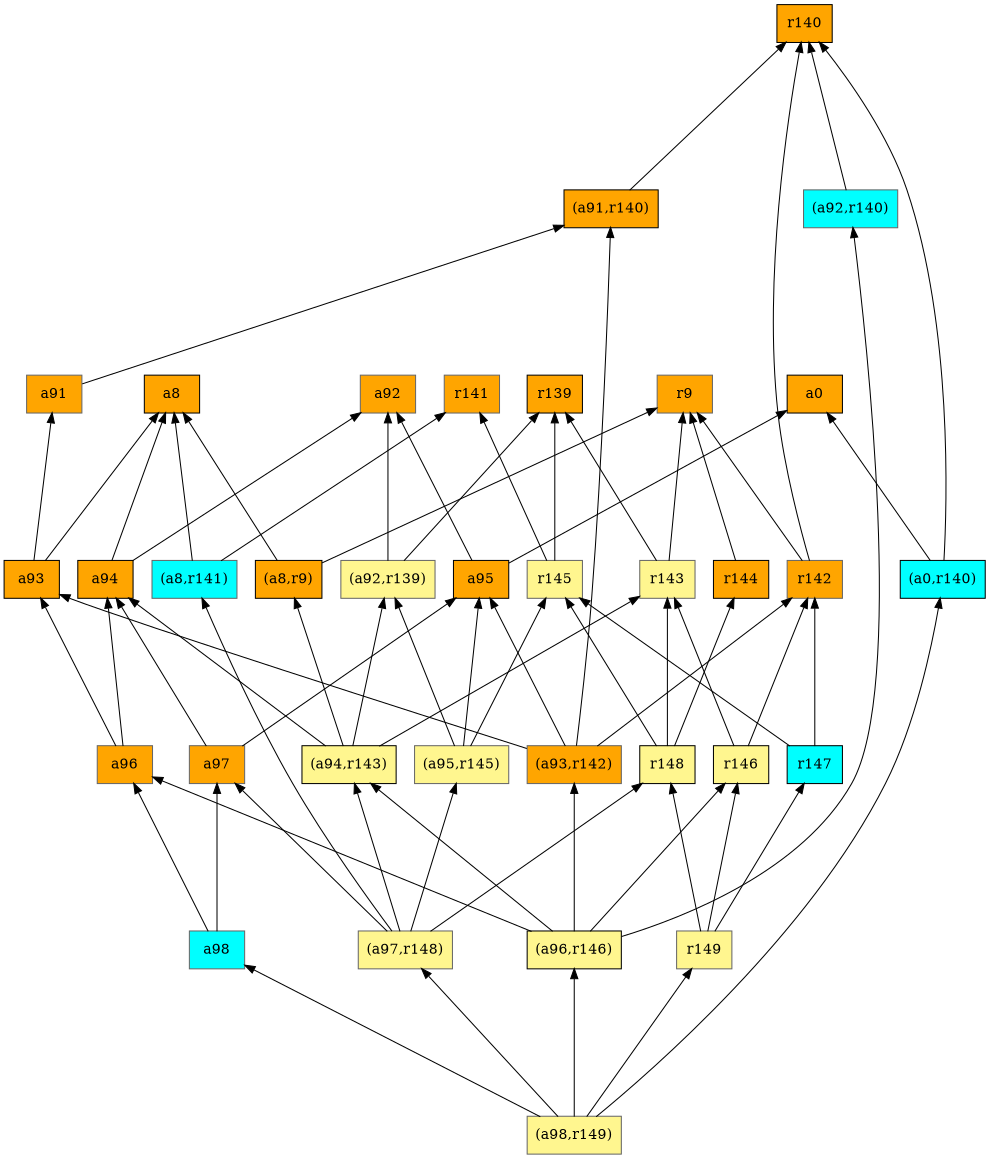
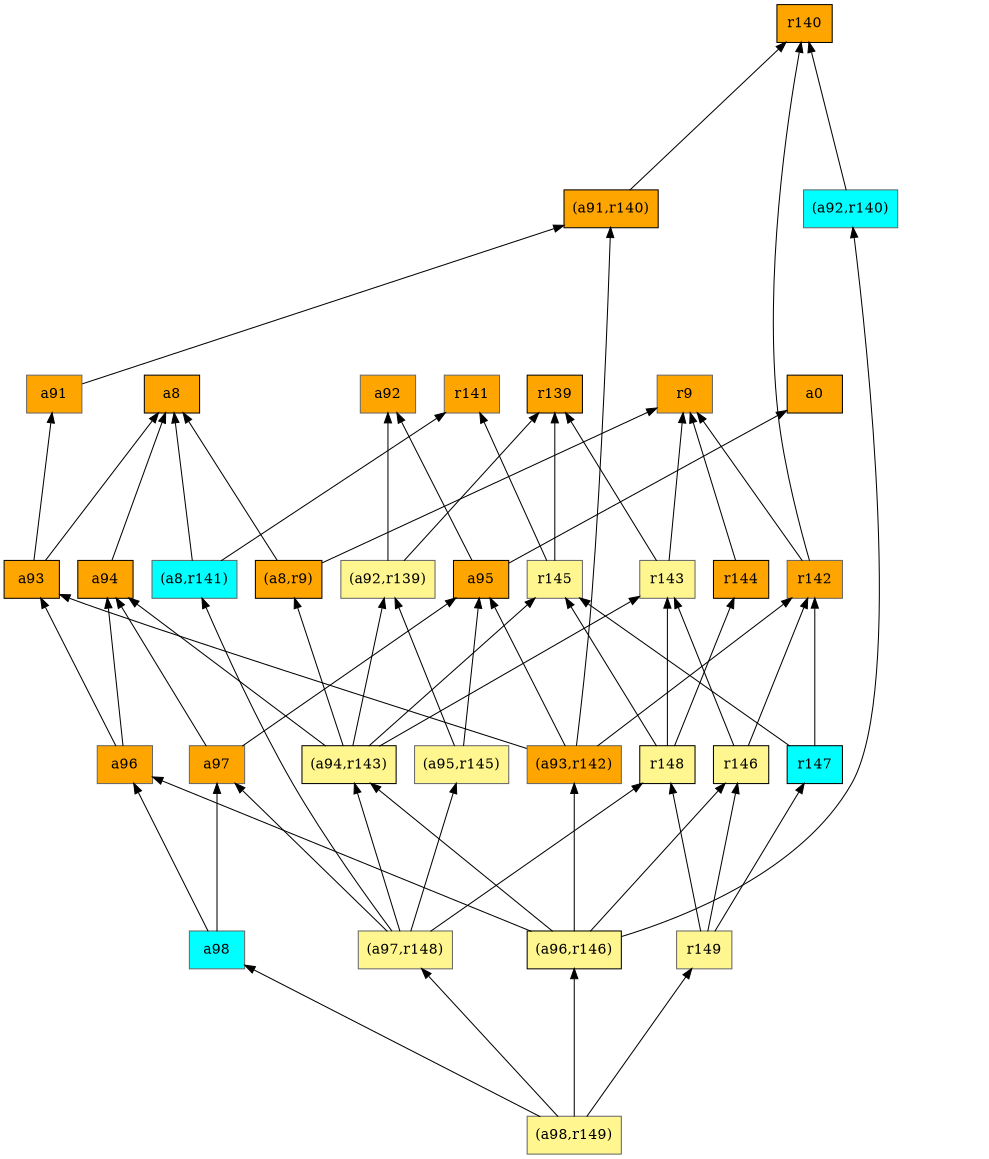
edge "a94" -> "a92": removed
node "(a0,r140)": removed
edge "(a95,r145)" -> "r145": now "(a94,r143)" -> "r145"
